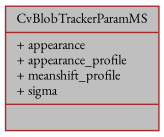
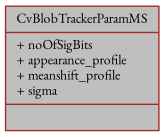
node "CvBlobTrackerParamMS": text "+ appearance" -> "+ noOfSigBits"
